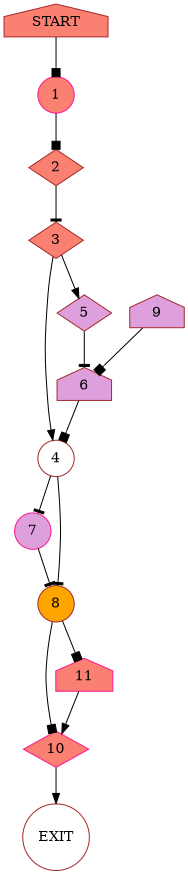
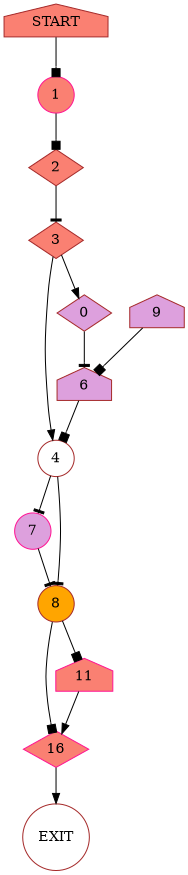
node "5": label "5" -> "0"
node "10": label "10" -> "16"
